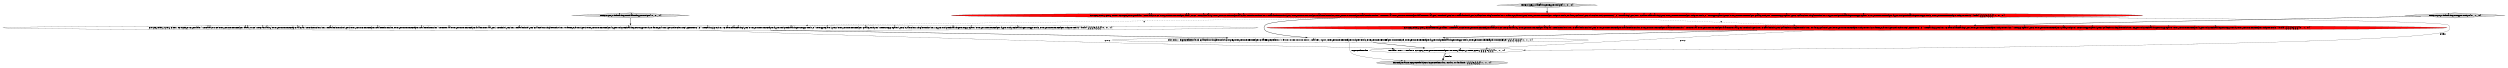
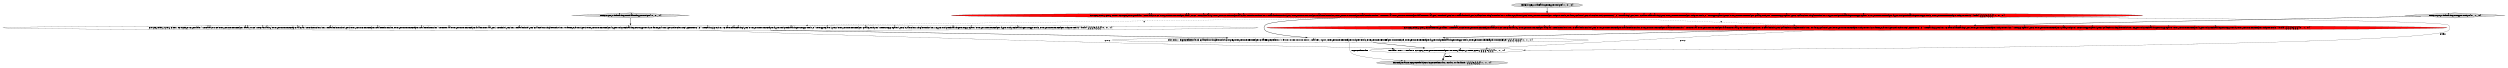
node "testGroupByWithHavingOnHyperUnique['1', '0', '0']": shape diamond -> ellipse
